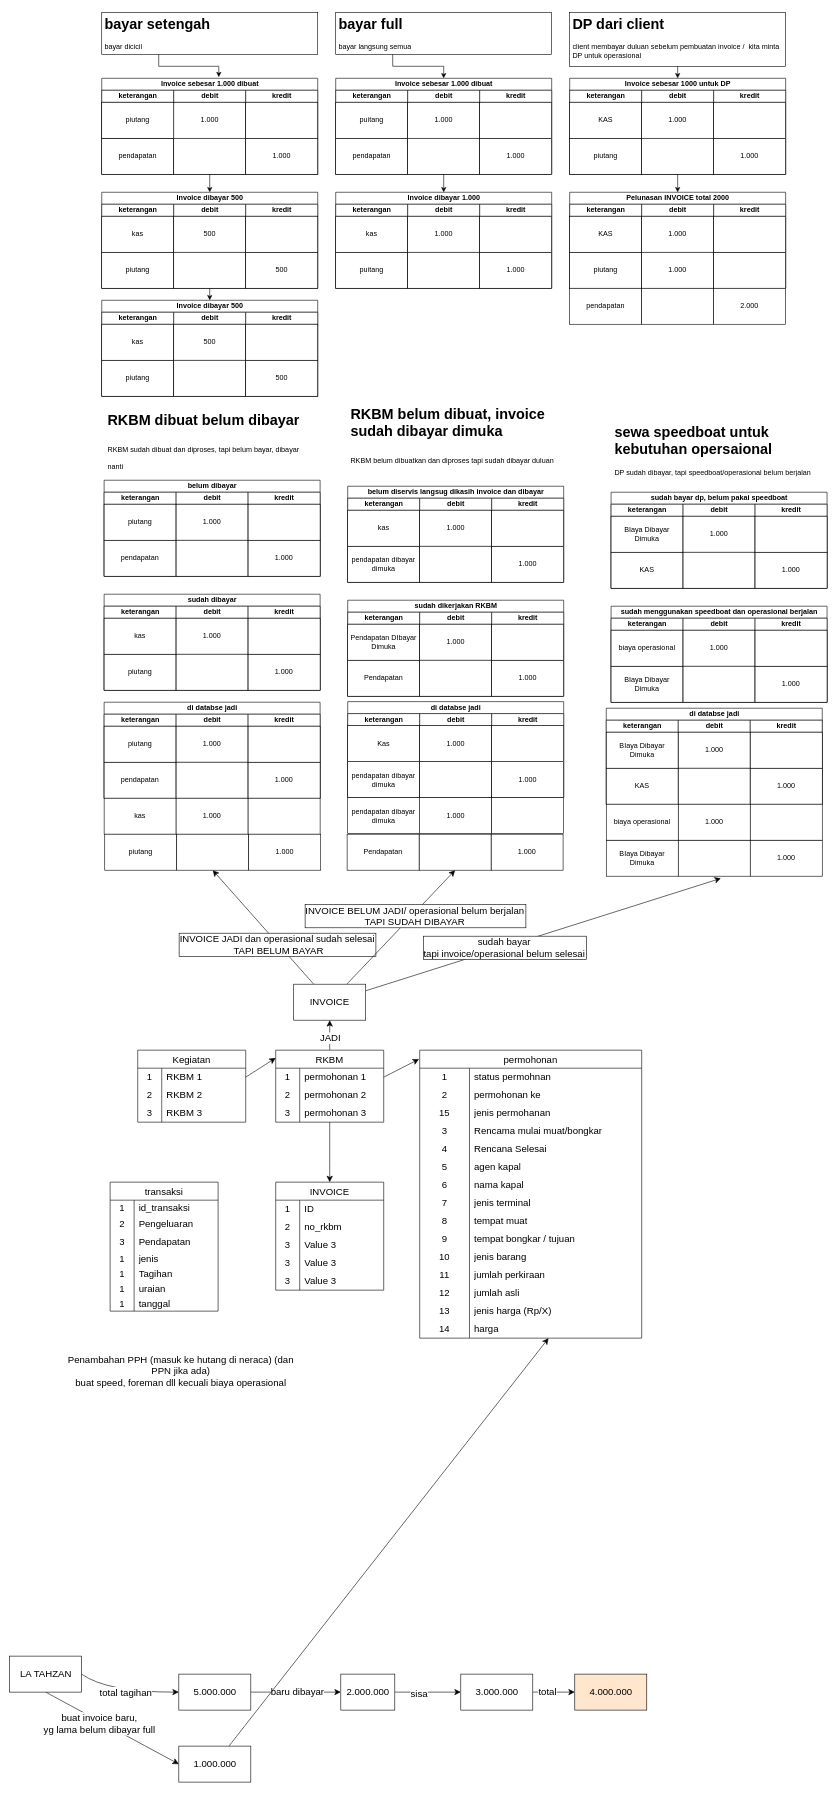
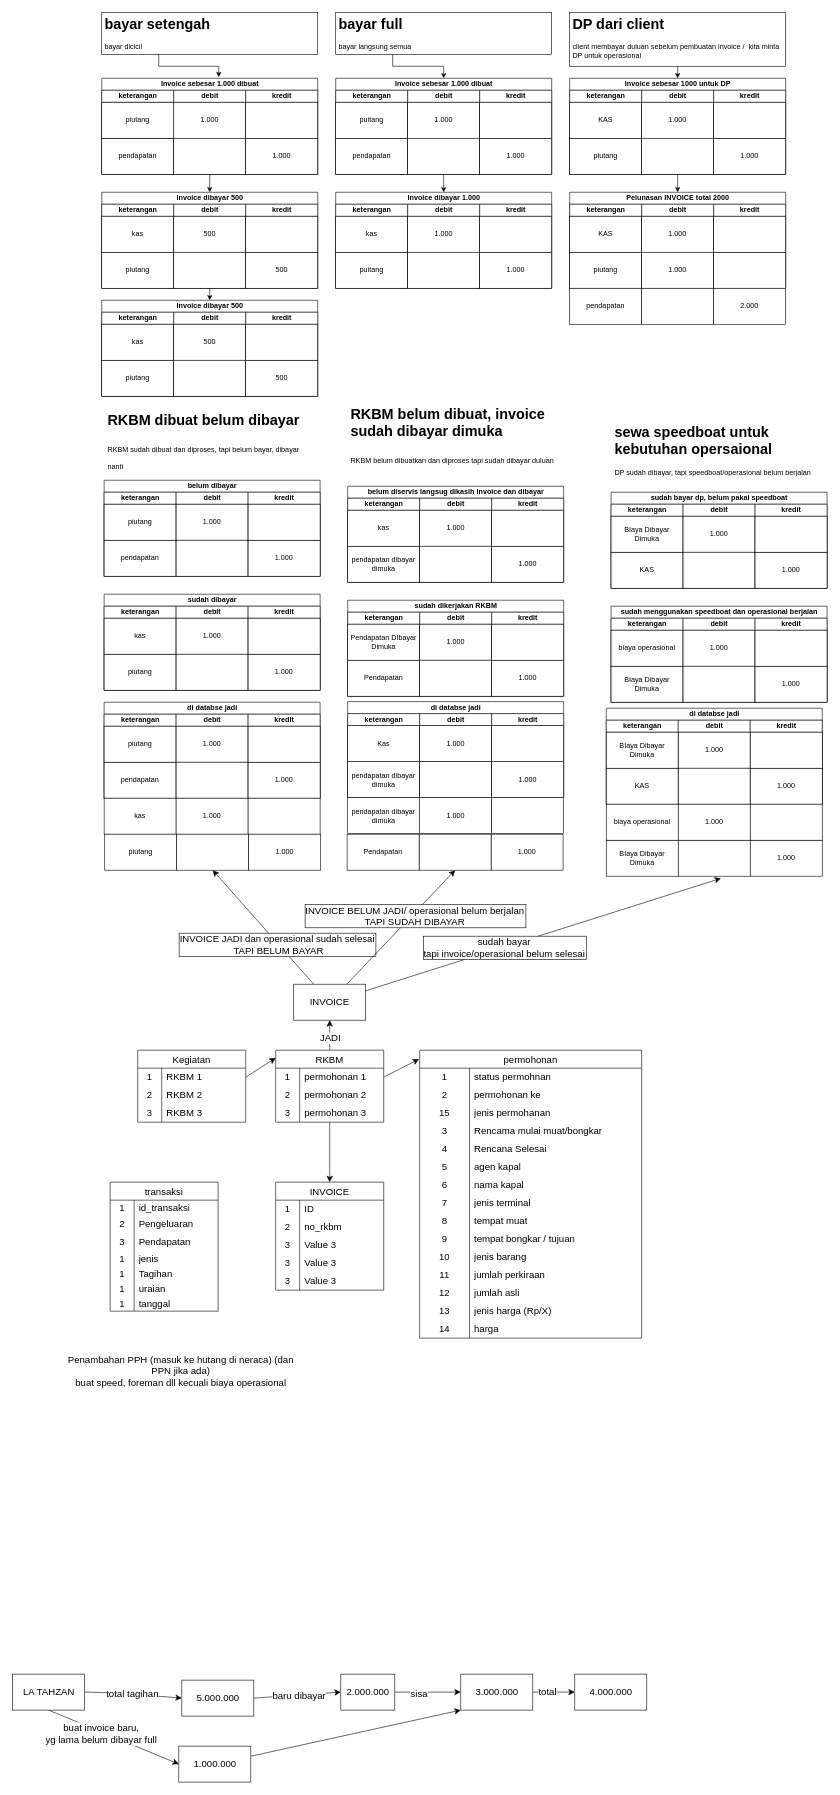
edge "1.000.000" -> "harga": now "1.000.000" -> "3.000.000"
node "LA TAHZAN": moved (46, 1674) -> (49, 1692)
node "5.000.000": moved (215, 1692) -> (218, 1698)
node "4.000.000": fillcolor #ffe6cc -> #ffffff
